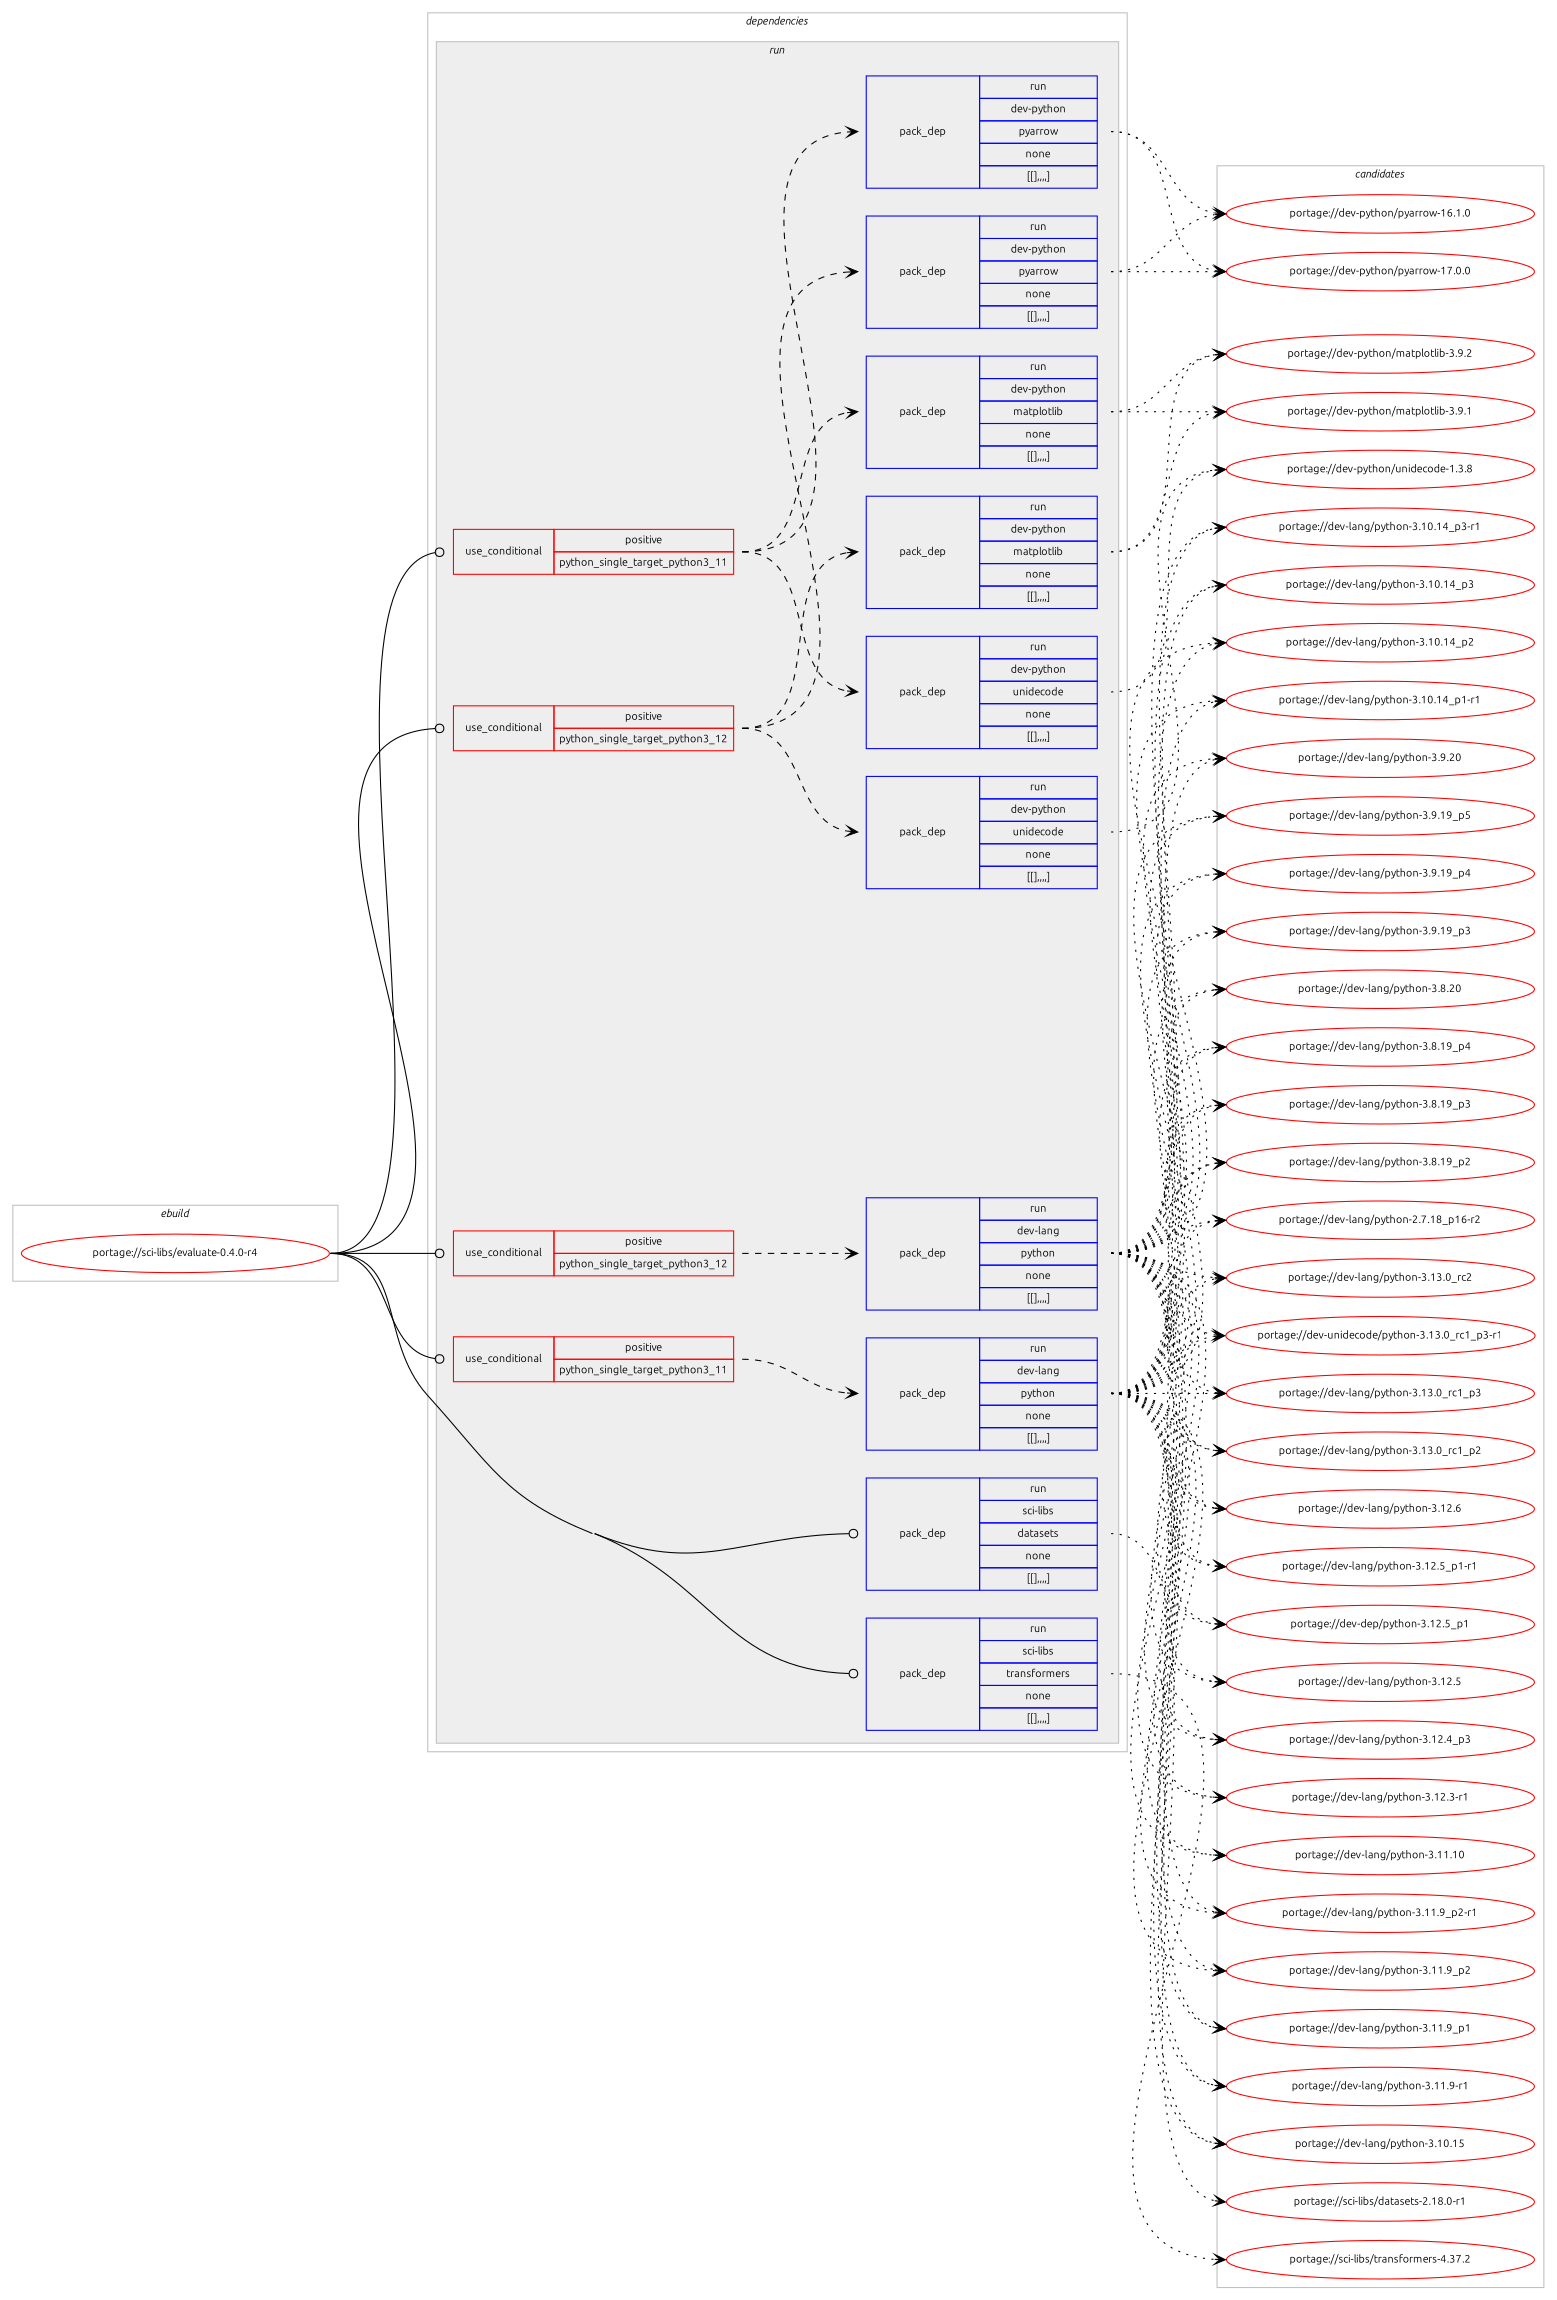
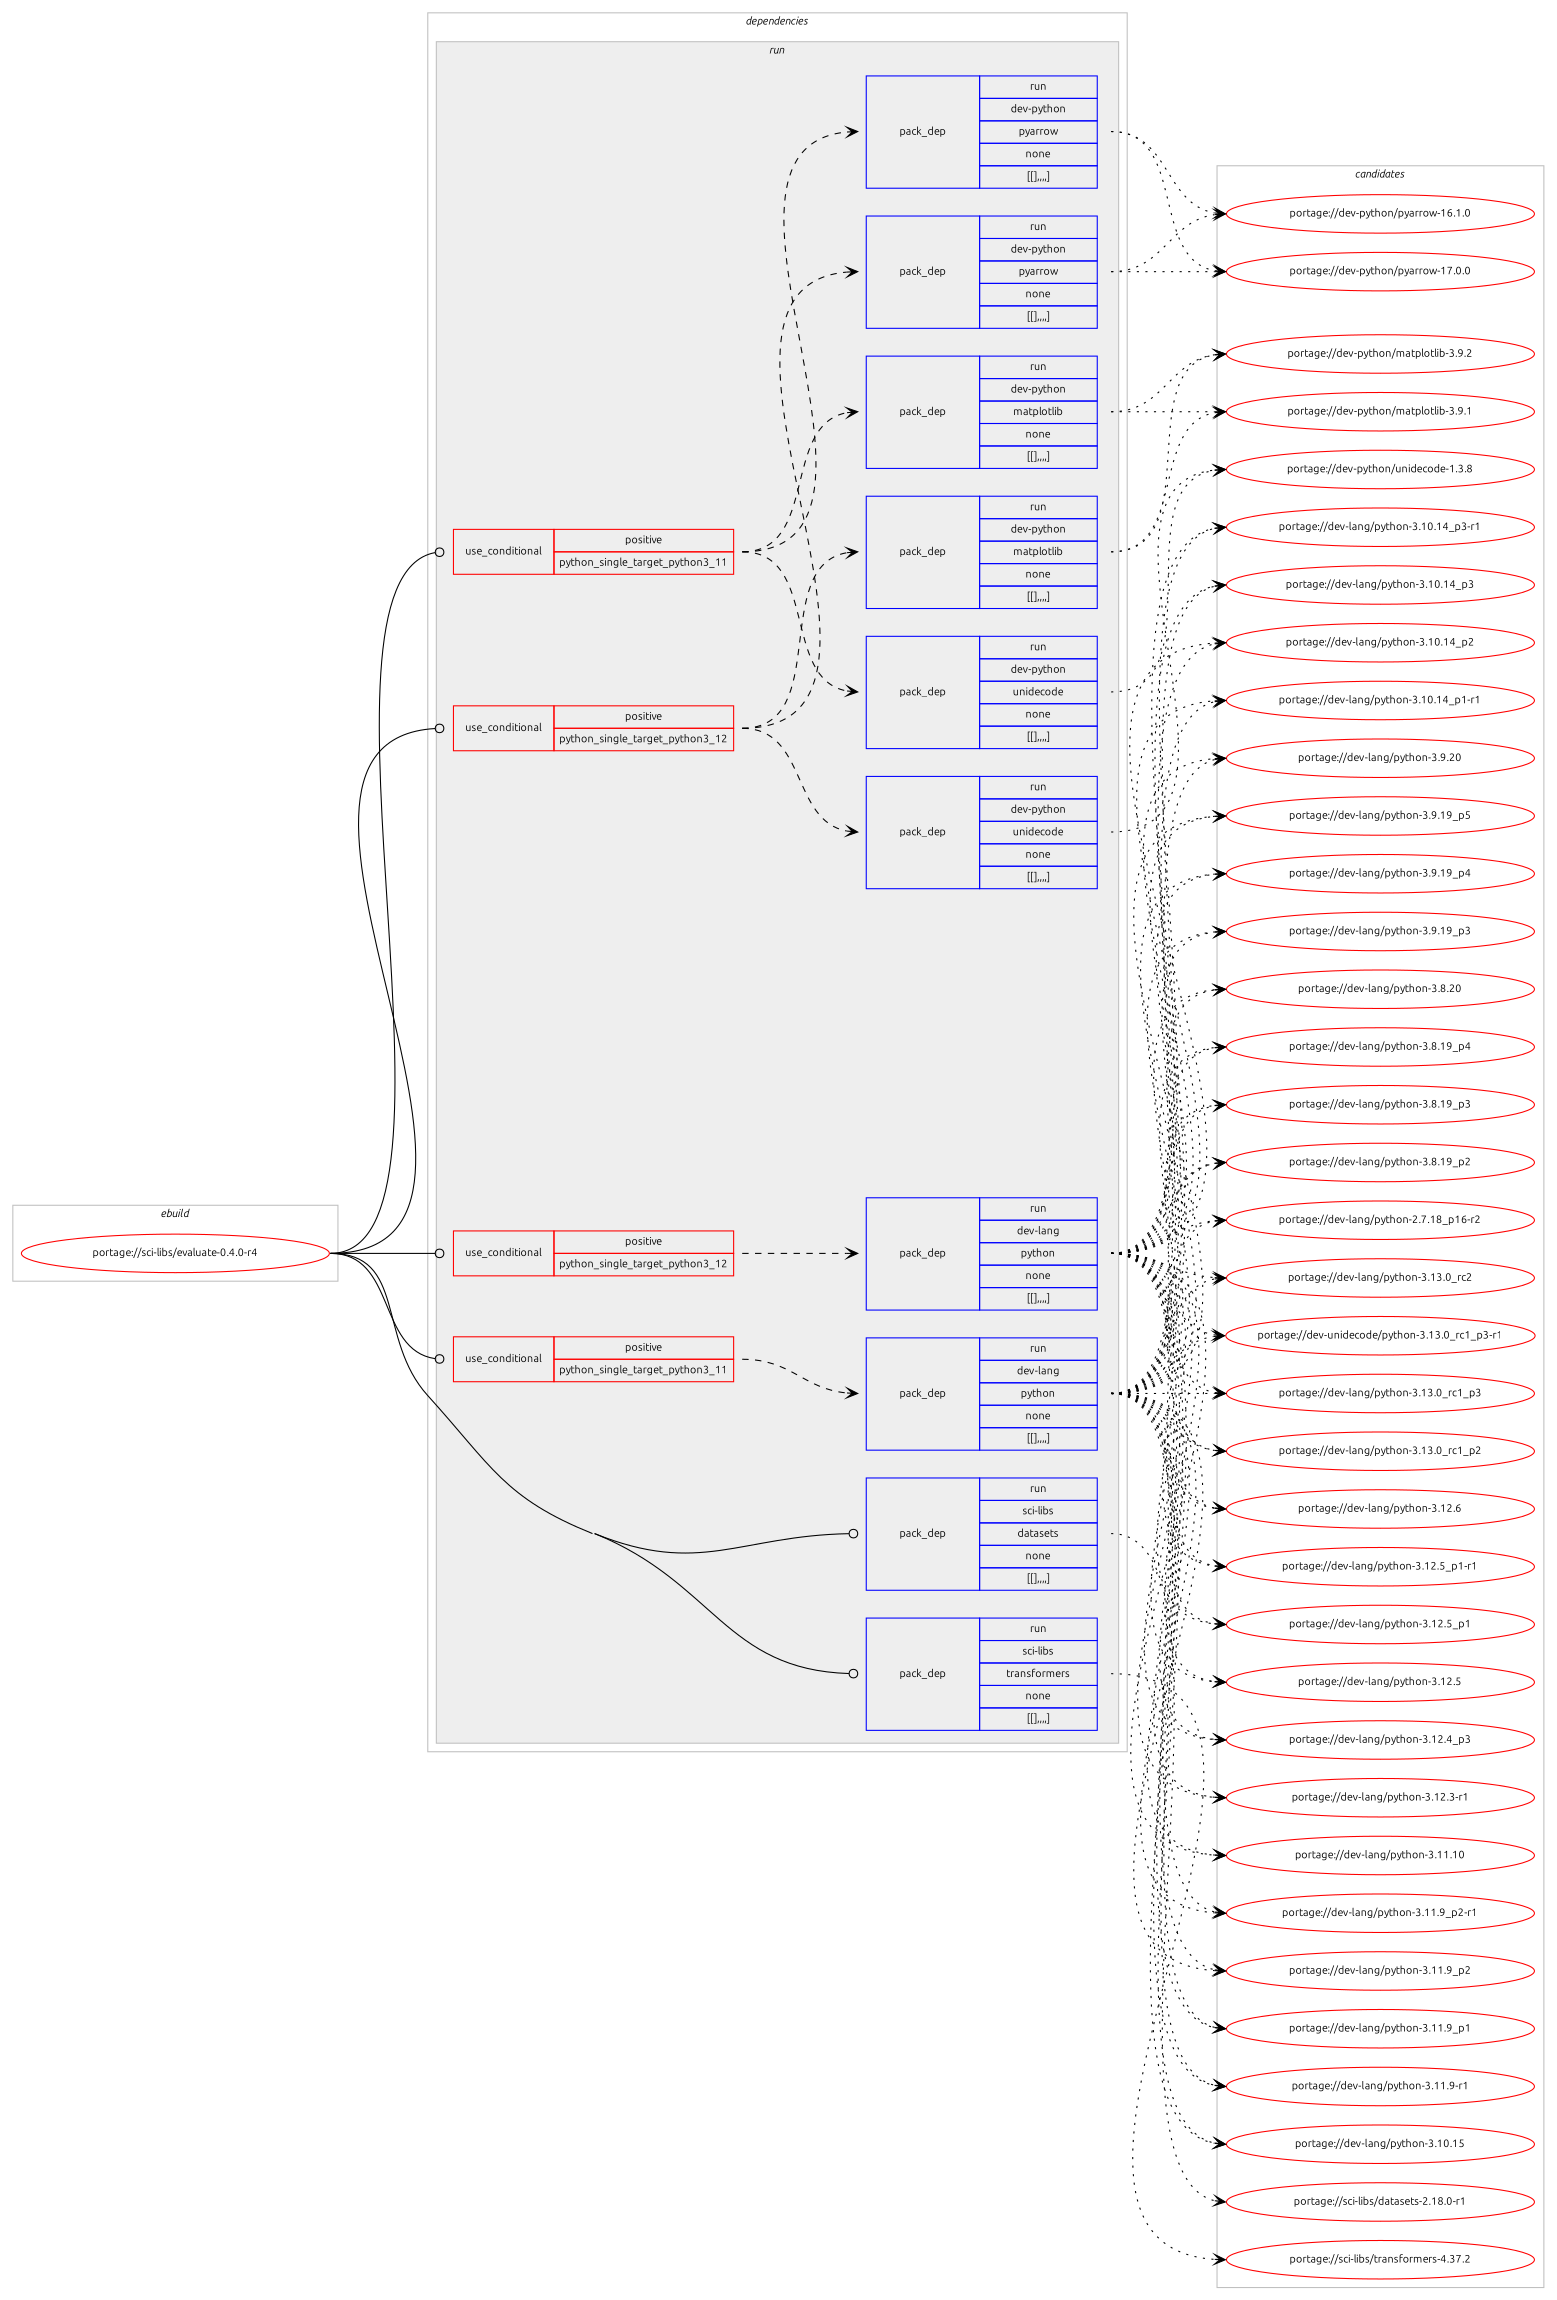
node "portage://dev-dep/python-3.12.5_p1": label "portage://dev-dep/python-3.12.5_p1" -> "portage://dev-lang/python-3.12.5_p1"
